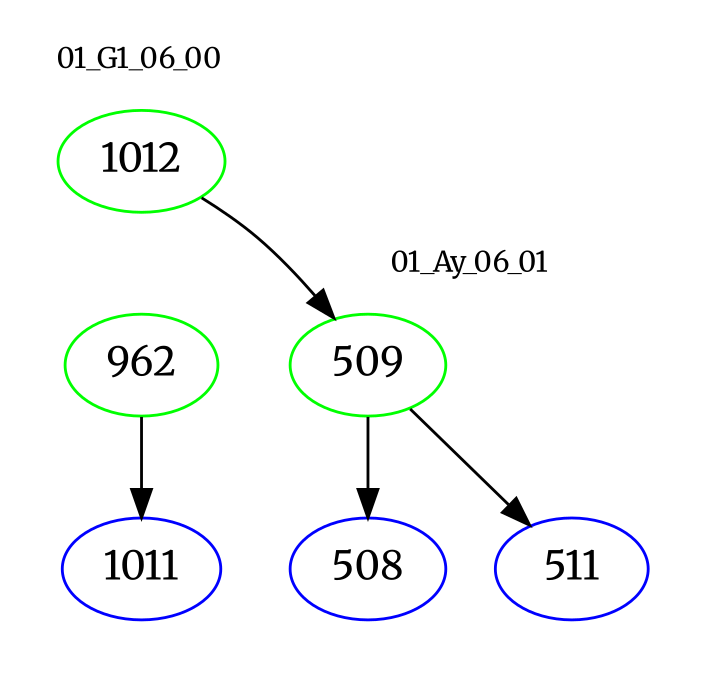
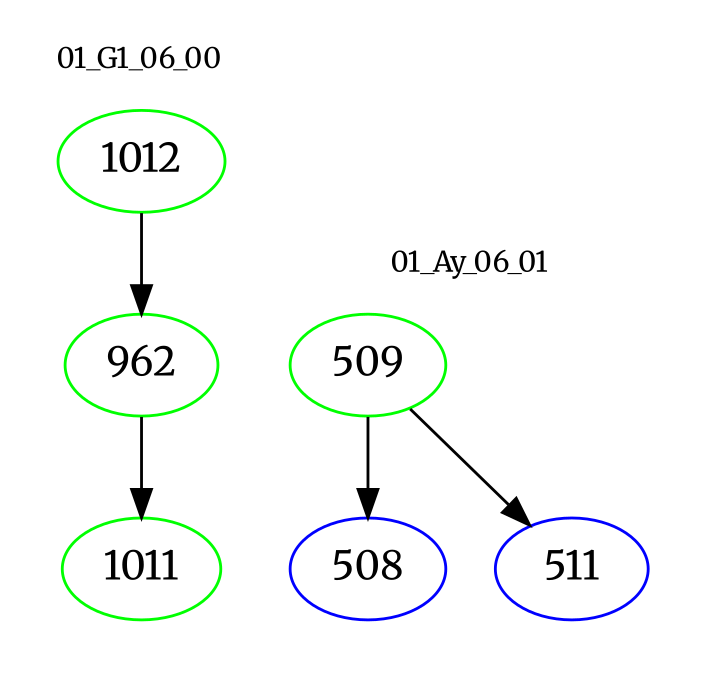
edge "1012" -> "509": now "1012" -> "962"
node "1011": color blue -> green
